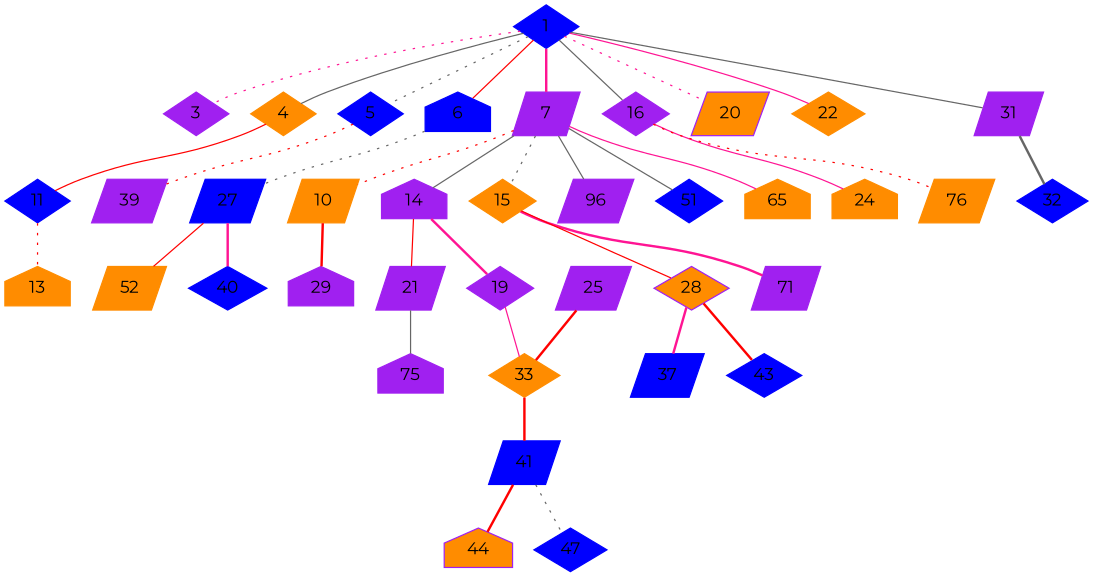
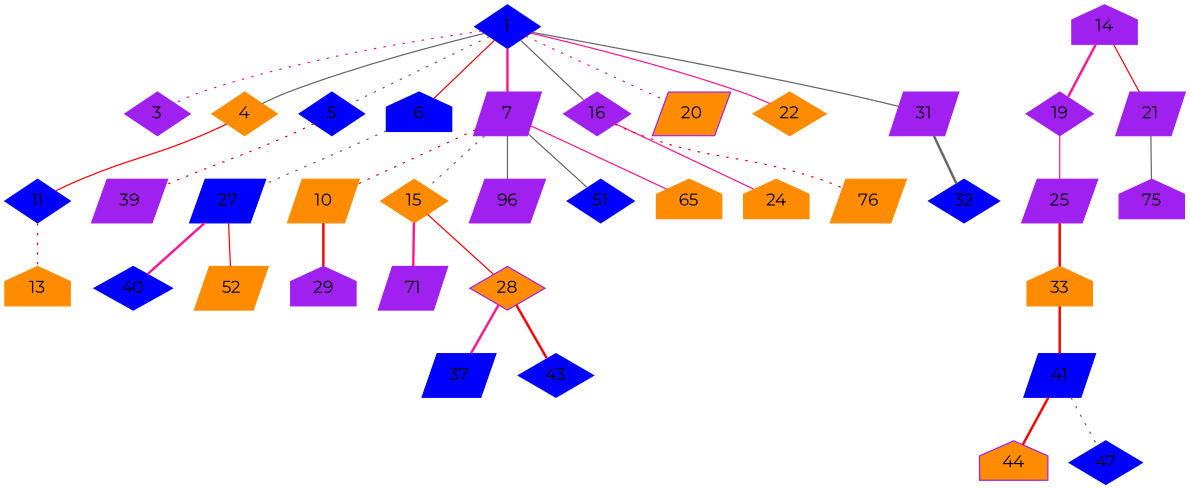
edge "7" -- "14": removed
edge "19" -- "33": now "19" -- "25"
node "33": shape diamond -> house
